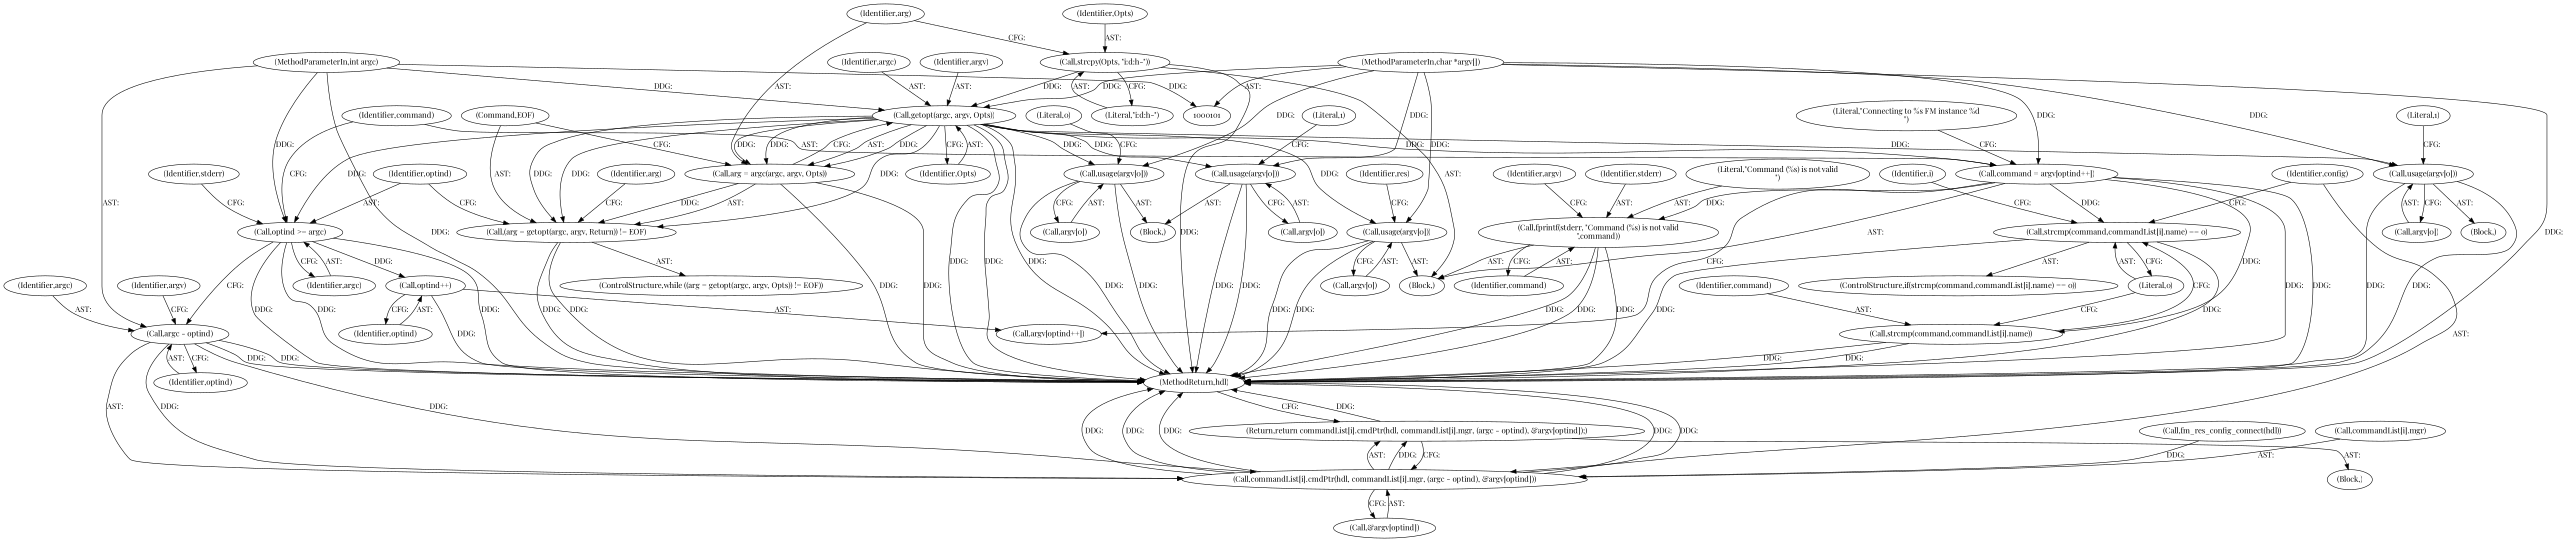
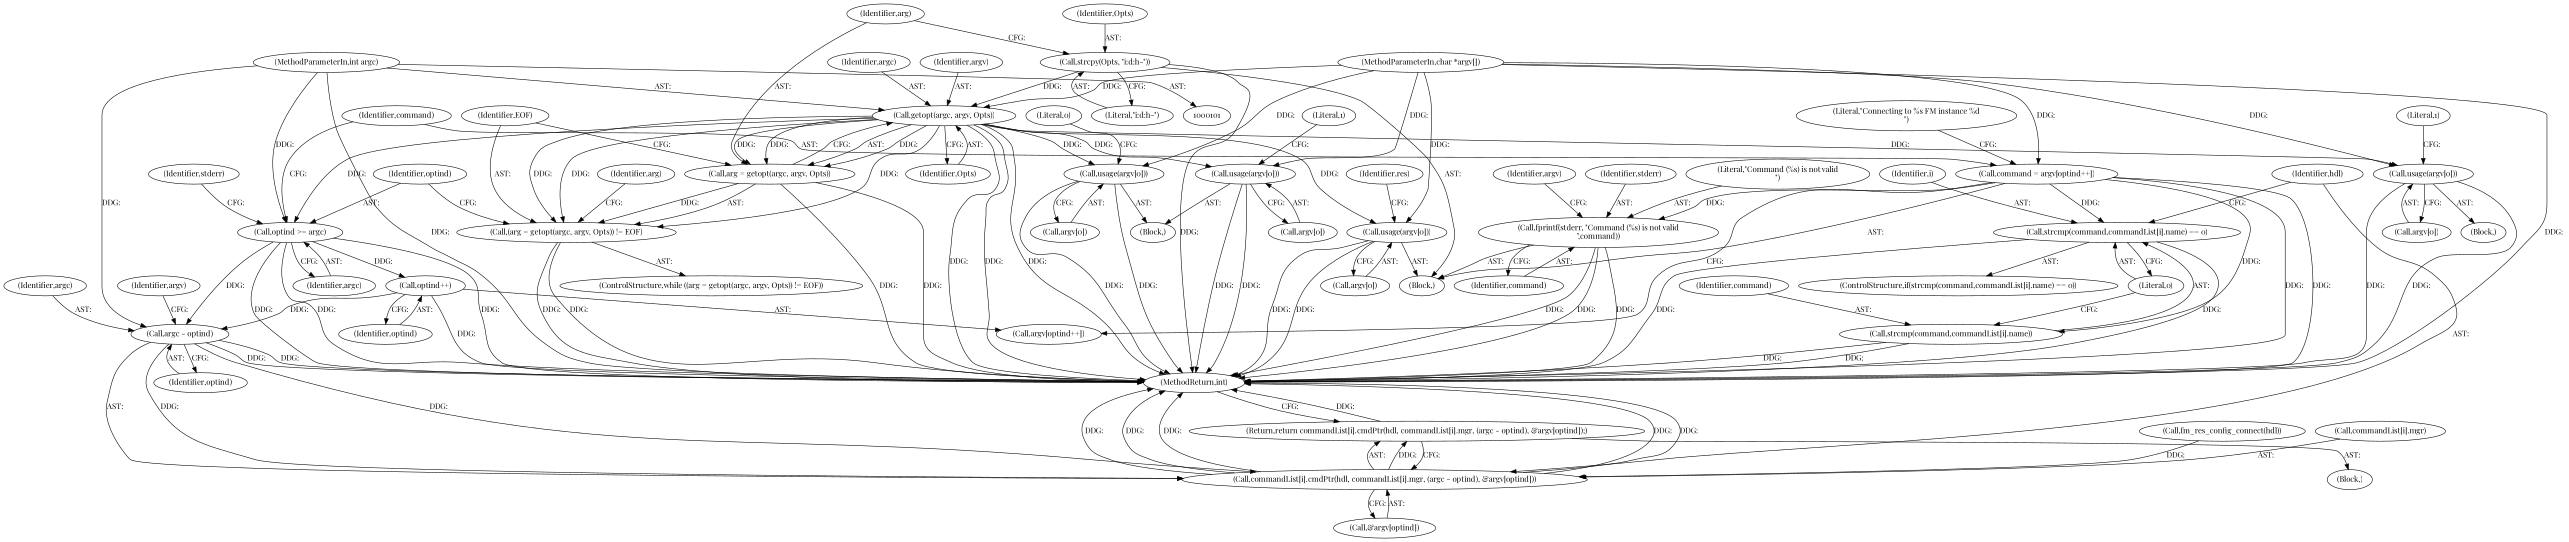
edge "(MethodParameterIn,char *argv[])" -> "1000101": removed, label "AST:"
edge "(MethodParameterIn,int argc)" -> "(Call,getopt(argc, argv, Opts))": label "DDG: " -> "AST: "
edge "(MethodParameterIn,int argc)" -> "1000101": label "DDG: " -> "AST: "
node "(Command,EOF)": label "(Command,EOF)" -> "(Identifier,EOF)"
edge "(Call,getopt(argc, argv, Opts))" -> "(Call,command = argv[optind++])": removed, label "DDG:"
node "(Call,arg = argc(argc, argv, Opts))": label "(Call,arg = argc(argc, argv, Opts))" -> "(Call,arg = getopt(argc, argv, Opts))"
node "(Identifier,config)": label "(Identifier,config)" -> "(Identifier,hdl)"
edge "(MethodParameterIn,int argc)" -> "(Call,argc - optind)": label "AST: " -> "DDG: "
edge "(Identifier,i)" -> "(Call,strcmp(command,commandList[i].name) == 0)": label "CFG: " -> "AST: "
node "(Call,(arg = getopt(argc, argv, Return)) != EOF)": label "(Call,(arg = getopt(argc, argv, Return)) != EOF)" -> "(Call,(arg = getopt(argc, argv, Opts)) != EOF)"
edge "(Call,optind >= argc)" -> "(Call,argc - optind)": label "CFG: " -> "DDG: "
edge "(Call,strcmp(command,commandList[i].name))" -> "(Call,strcmp(command,commandList[i].name) == 0)": label "CFG: " -> "AST: "
edge "(Call,optind++)" -> "(Call,argc - optind)": added, label "DDG:"
node "(MethodReturn,hdl)": label "(MethodReturn,hdl)" -> "(MethodReturn,int)"
